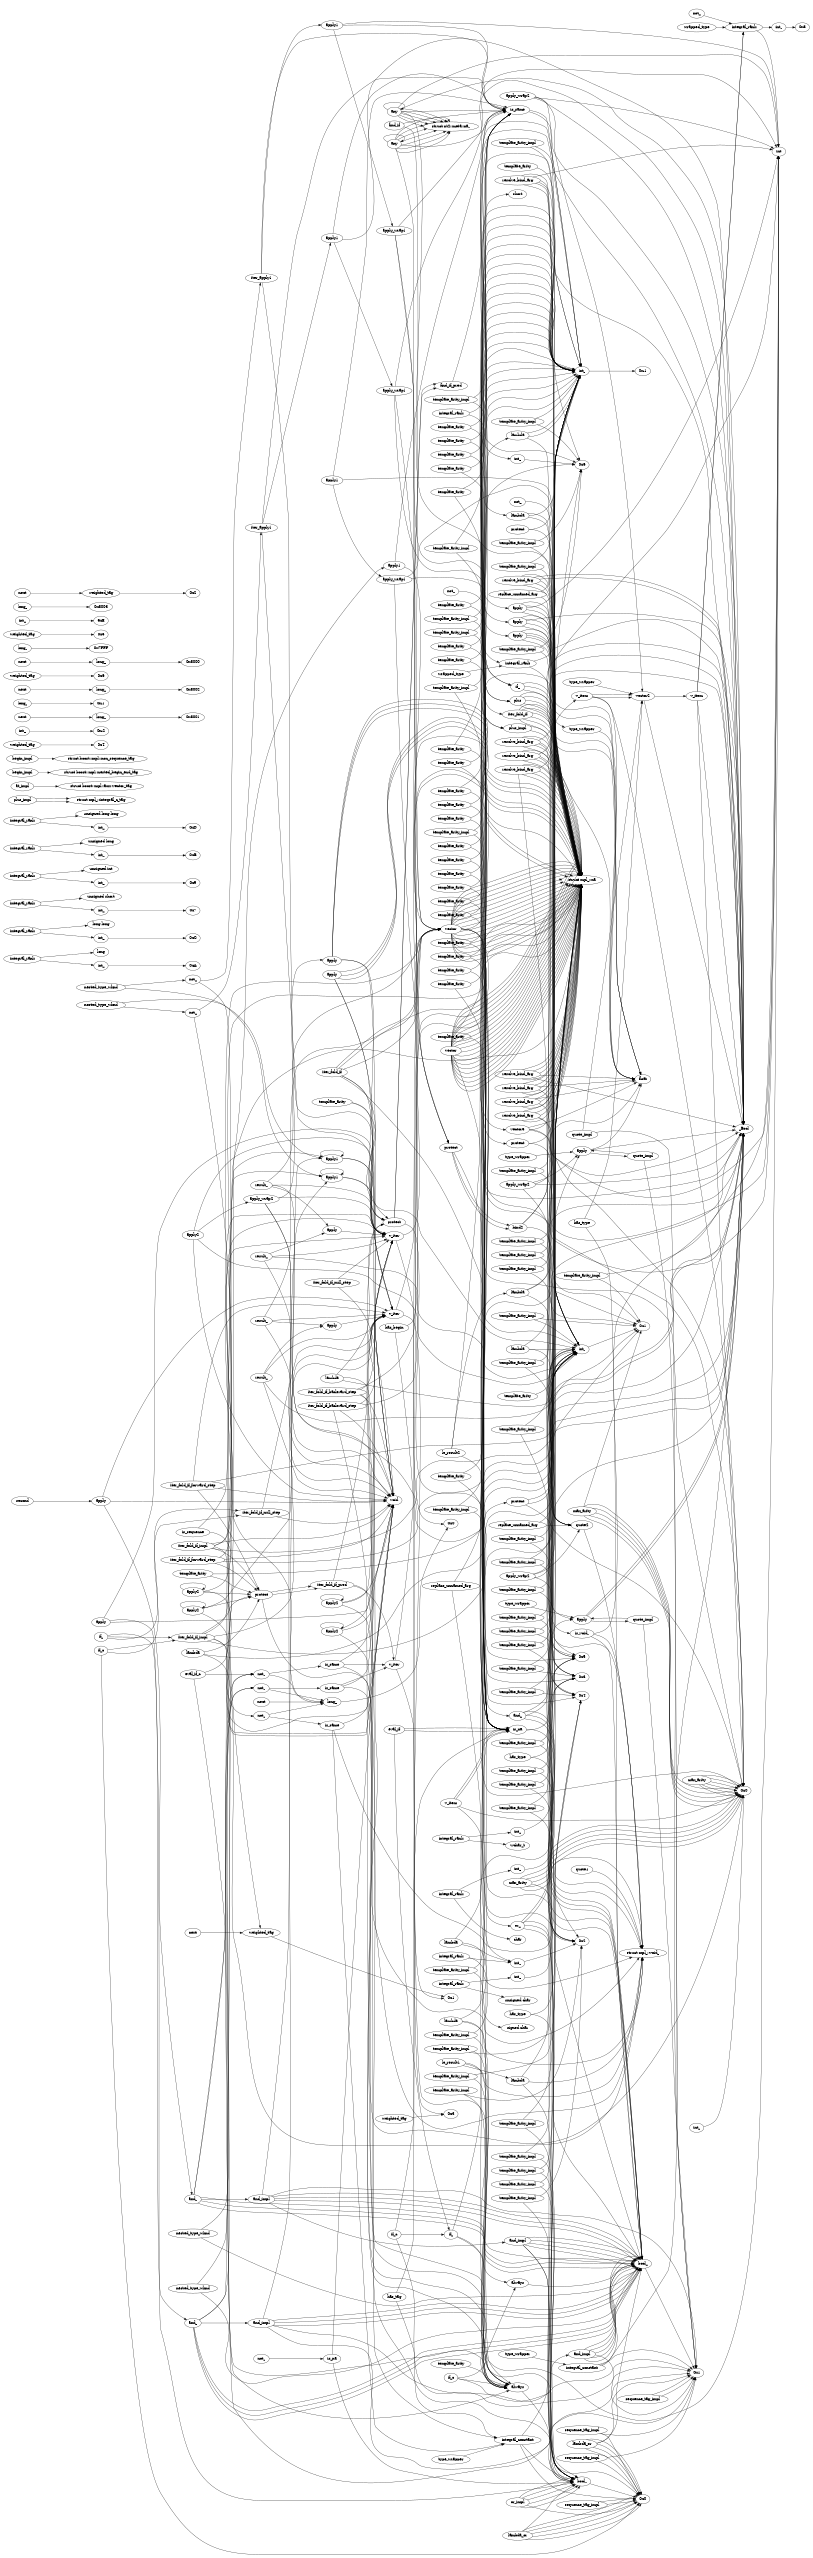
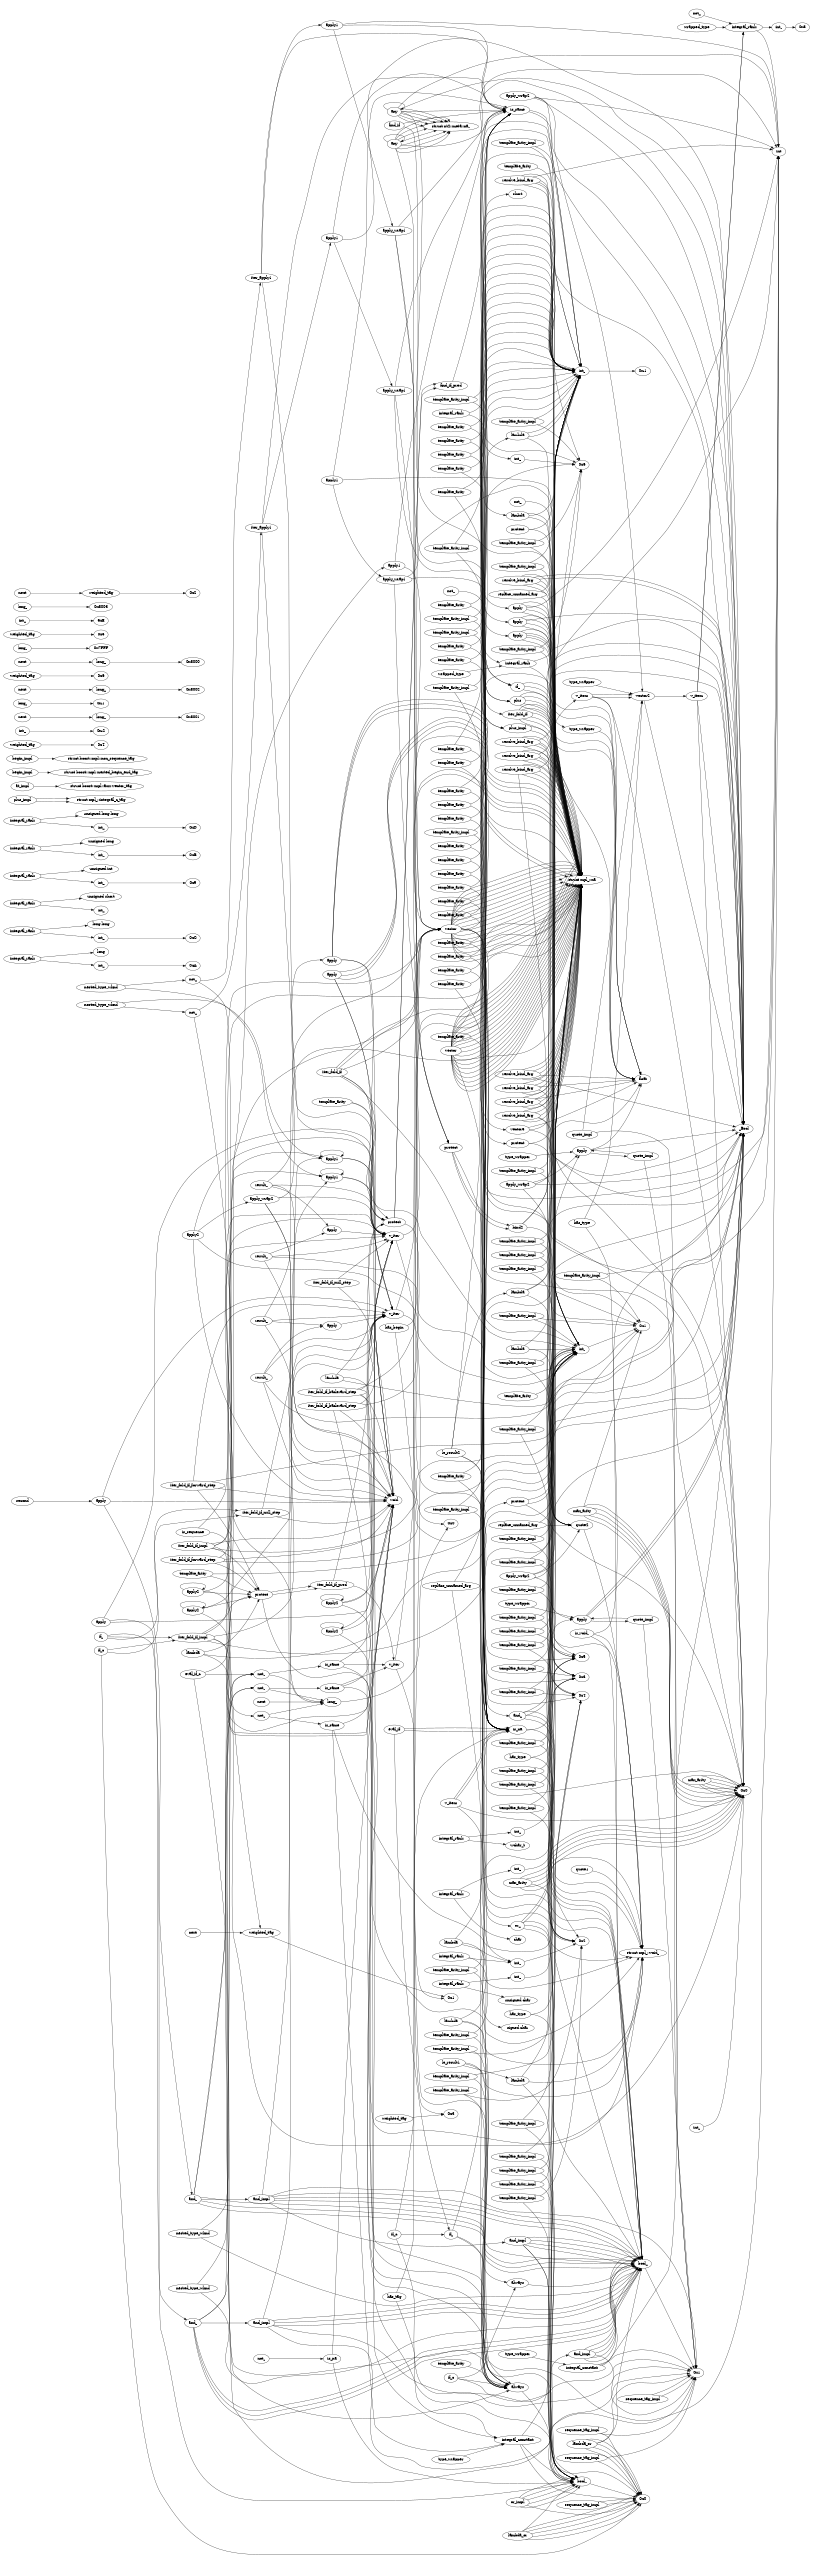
node "0x7": removed
edge "vector3" -> "int": removed
edge "bind2" -> "is_void_": now "bind2" -> "quote2"
edge "iter_fold_if_pred" -> "struct mpl_::void_": now "le_result2" -> "struct mpl_::void_"
